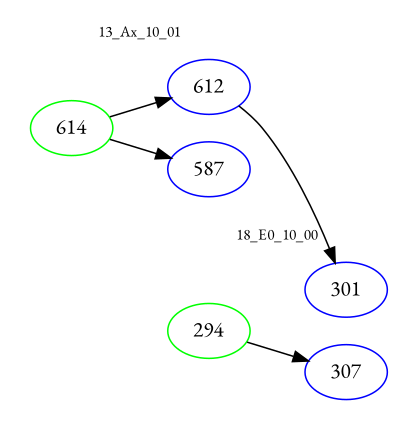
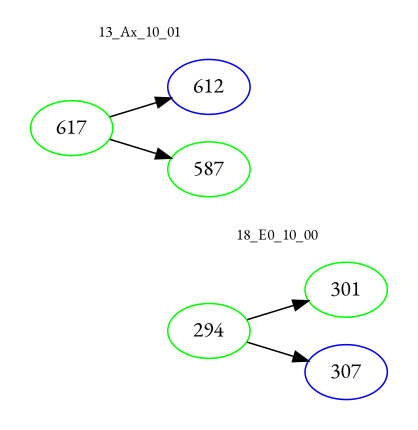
node "614": label "614" -> "617"
node "587": color blue -> green
edge "612" -> "301": now "294" -> "301"
node "301": color blue -> green
